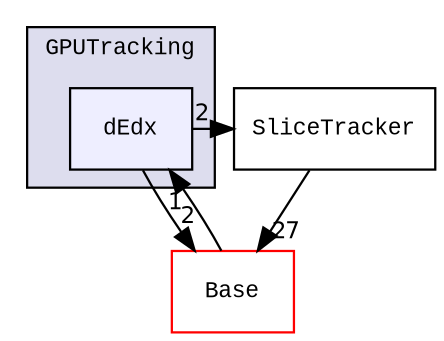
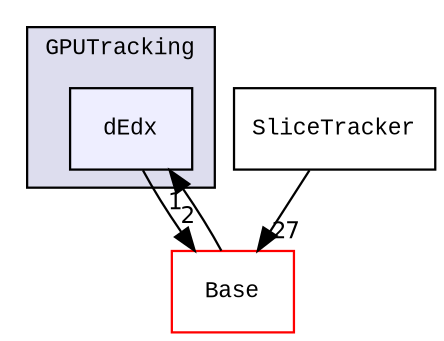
edge "dEdx" -> "SliceTracker": removed
